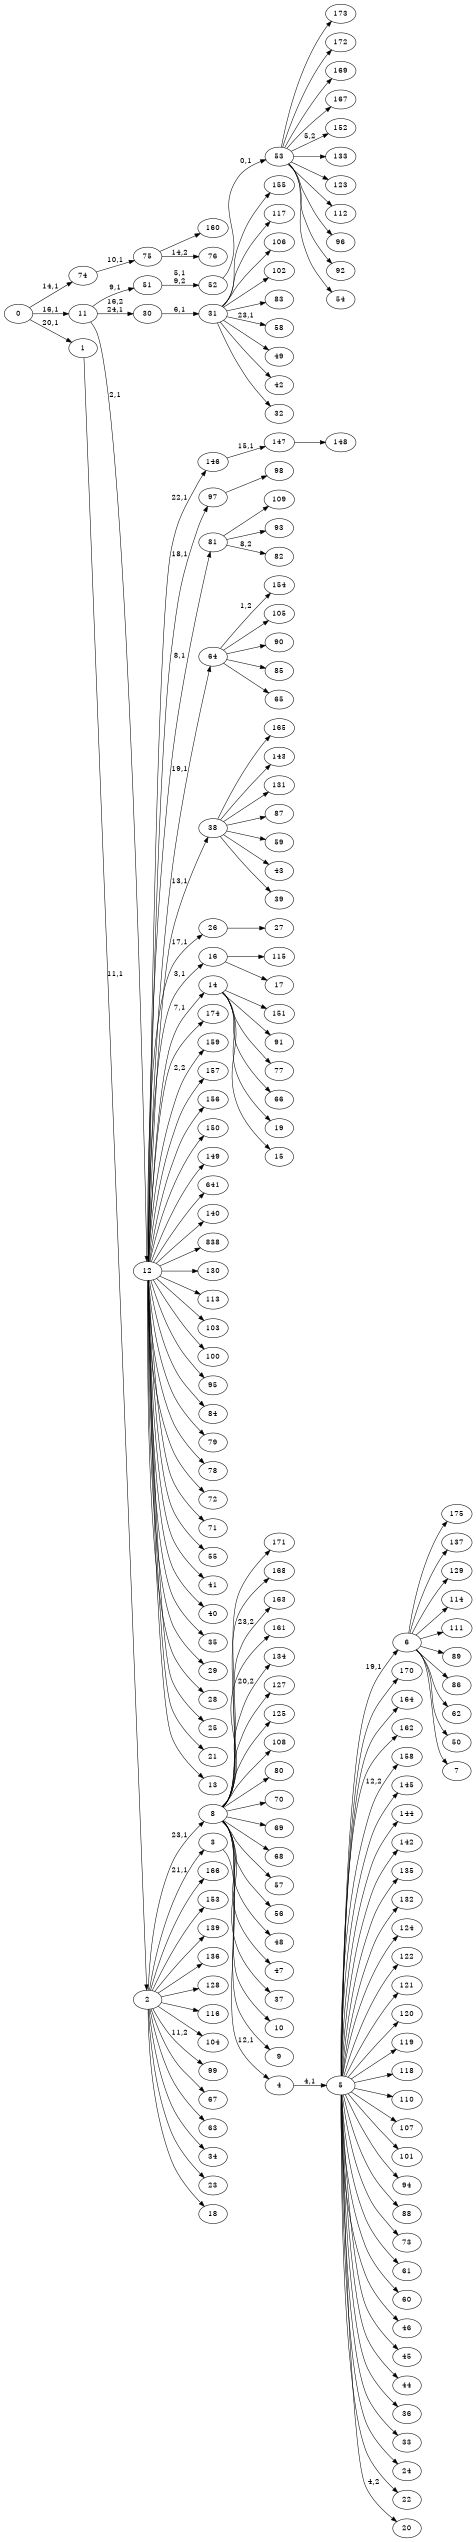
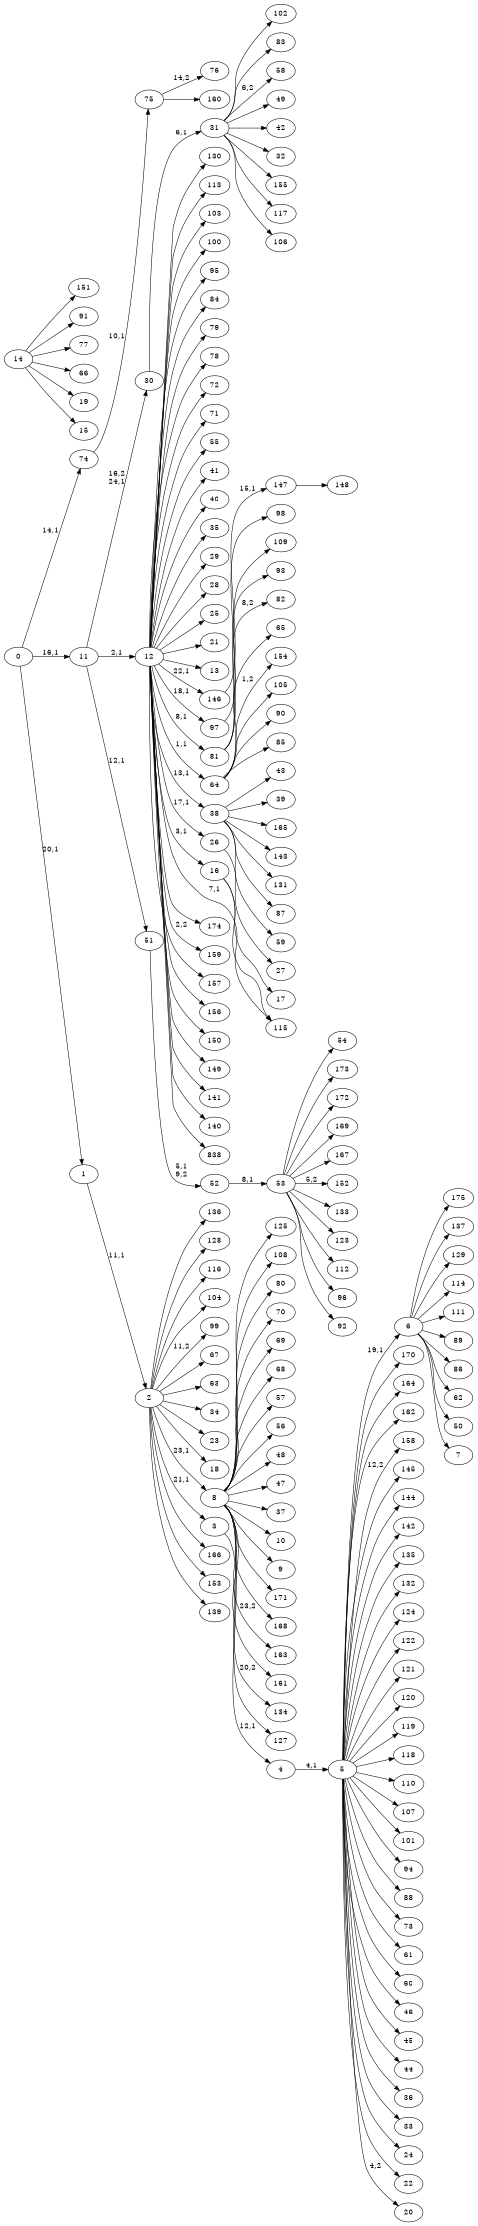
edge "52" -> "53": label "0,1" -> "8,1"
edge "11" -> "51": label "9,1" -> "12,1"
edge "31" -> "58": label "23,1" -> "6,2"
edge "12" -> "64": label "19,1" -> "1,1"
edge "12" -> "14": now "12" -> "115"
node "641": label "641" -> "141"
